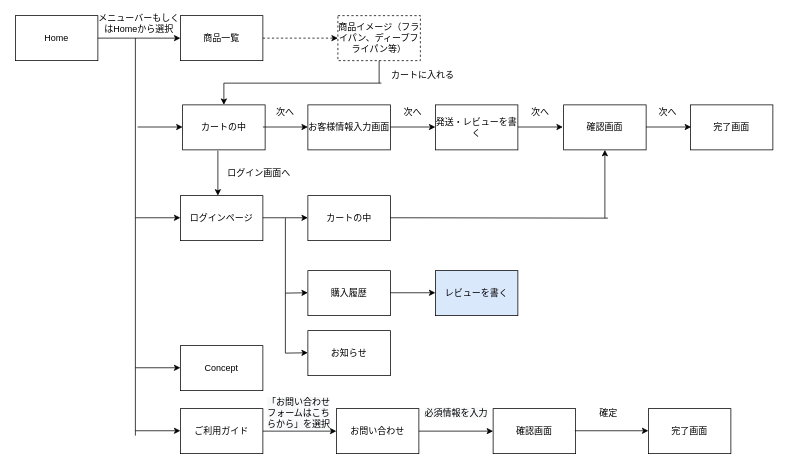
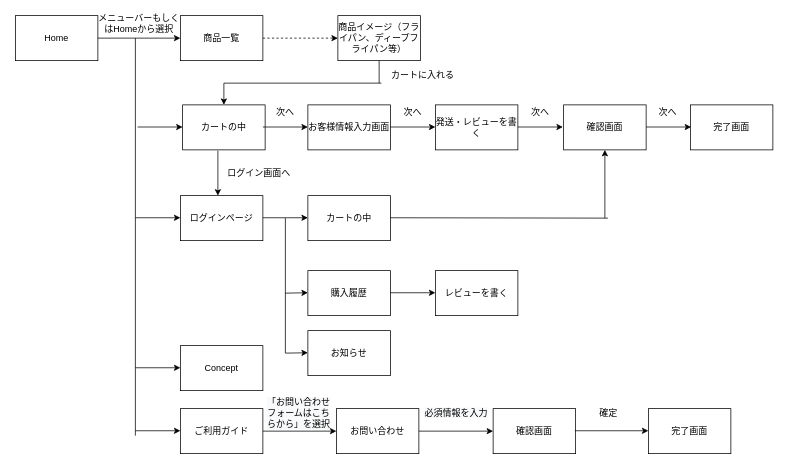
node "商品イメージ（フライパン、ディープフライパン等）": style dashed -> solid
node "レビューを書く": fillcolor #dae8fc -> #ffffff
